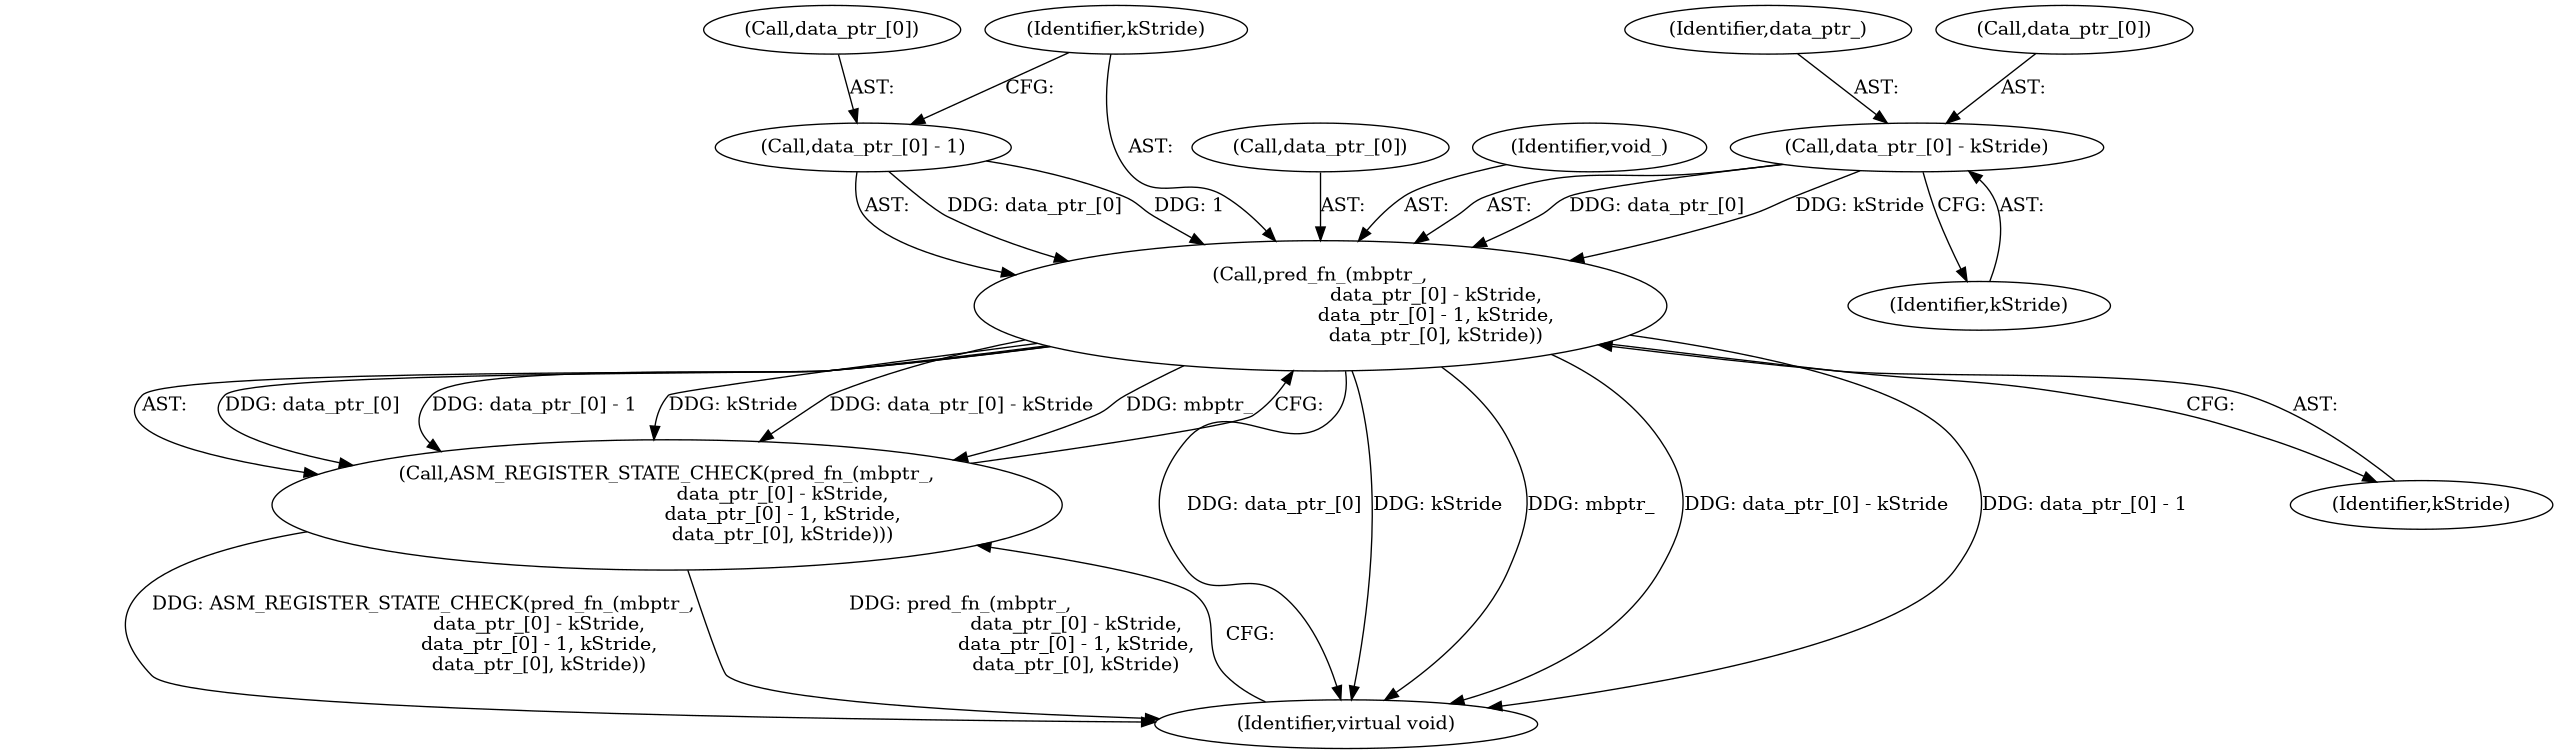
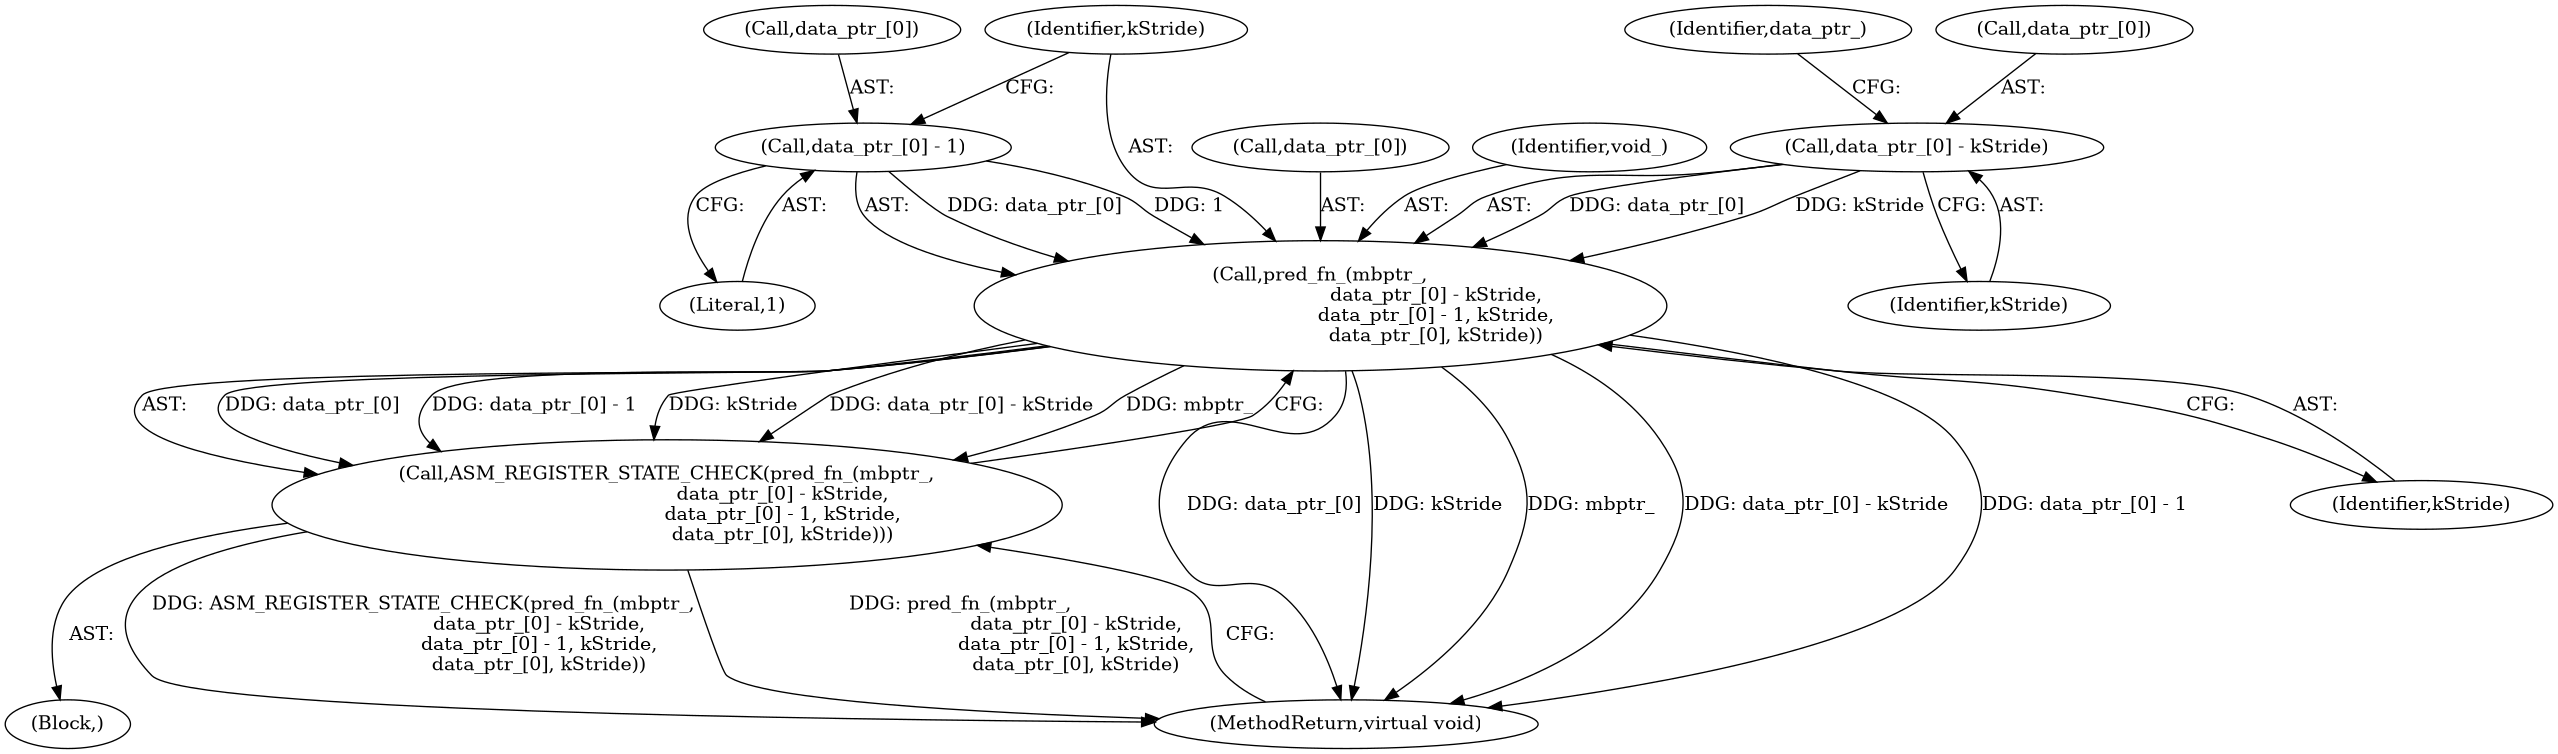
edge "(Identifier,data_ptr_)" -> "(Call,data_ptr_[0] - kStride)": label "AST: " -> "CFG: "
node "(Literal,1)": added
node "(Block,)": added
node "(Identifier,virtual void)": label "(Identifier,virtual void)" -> "(MethodReturn,virtual void)"
